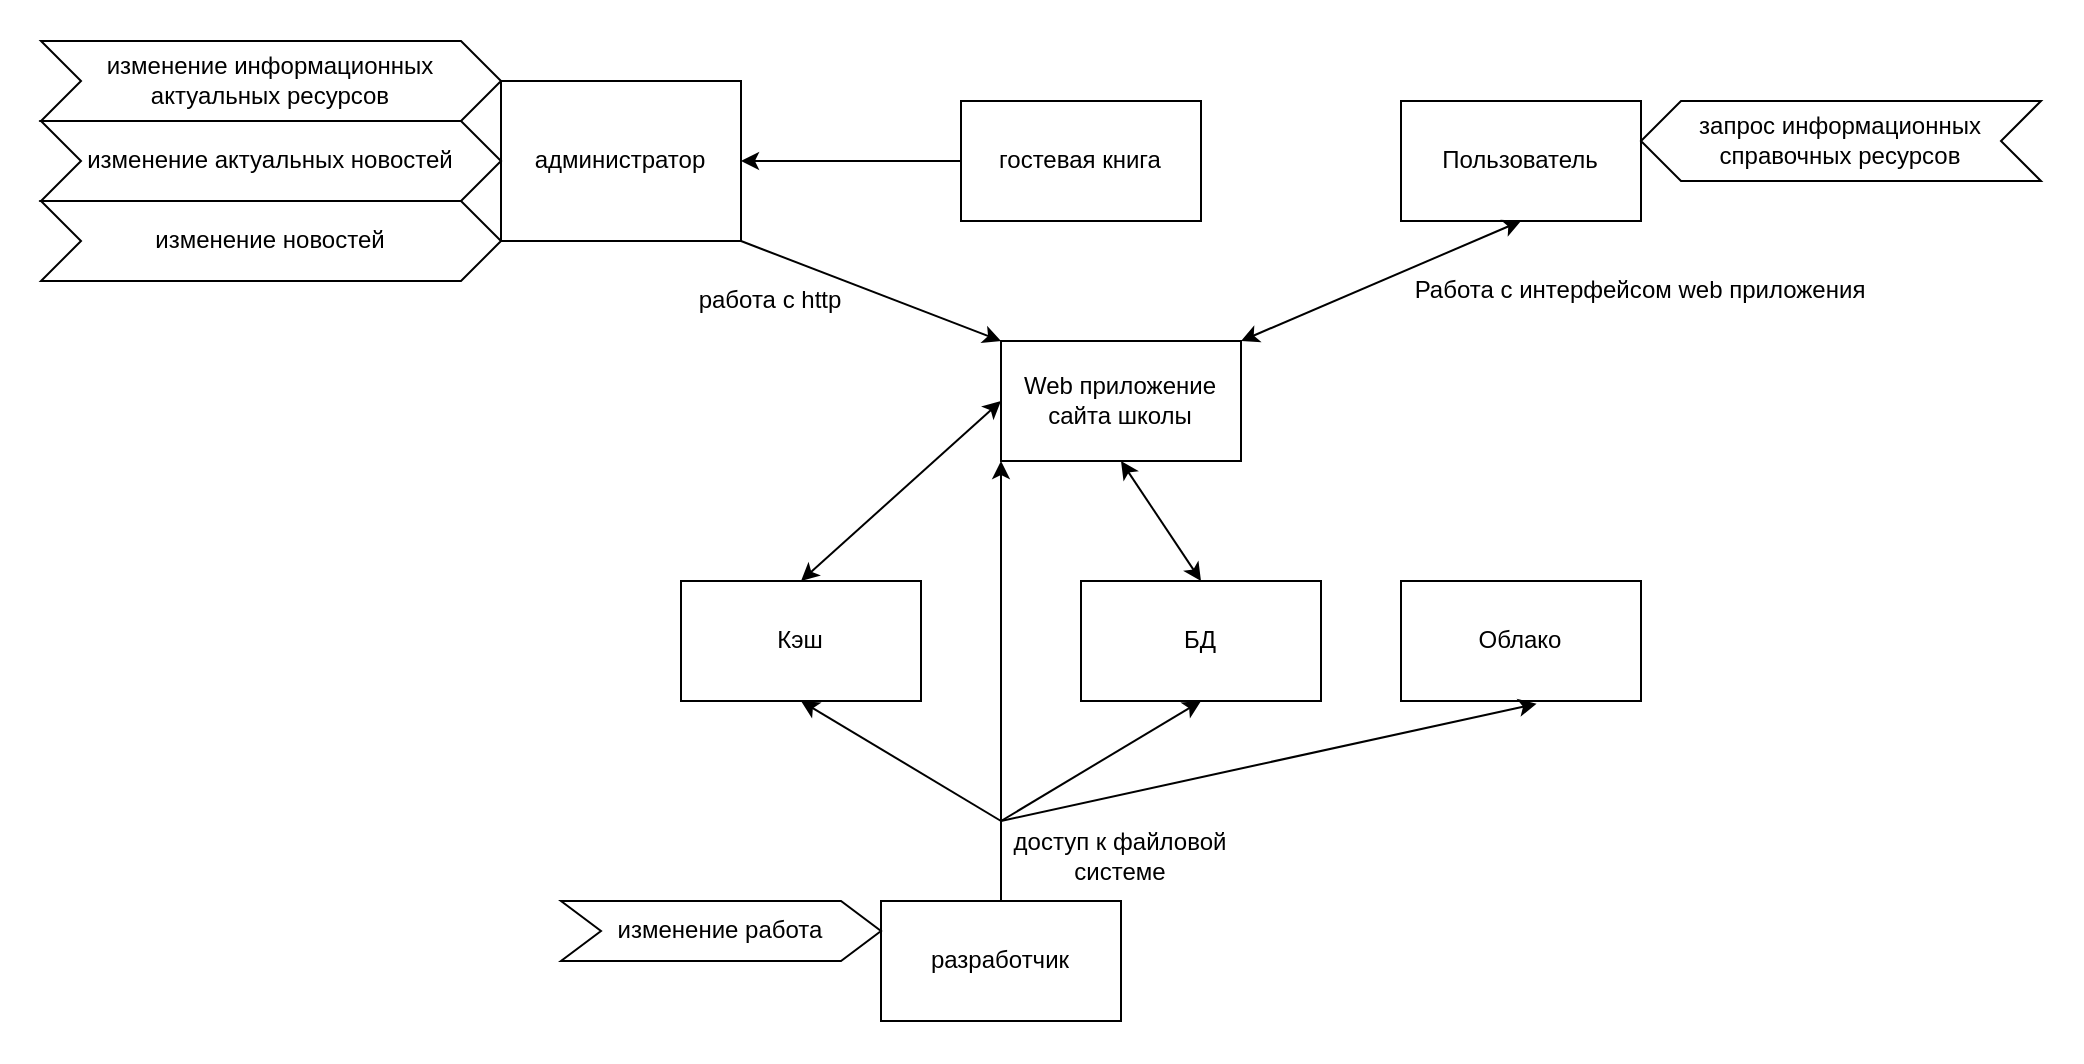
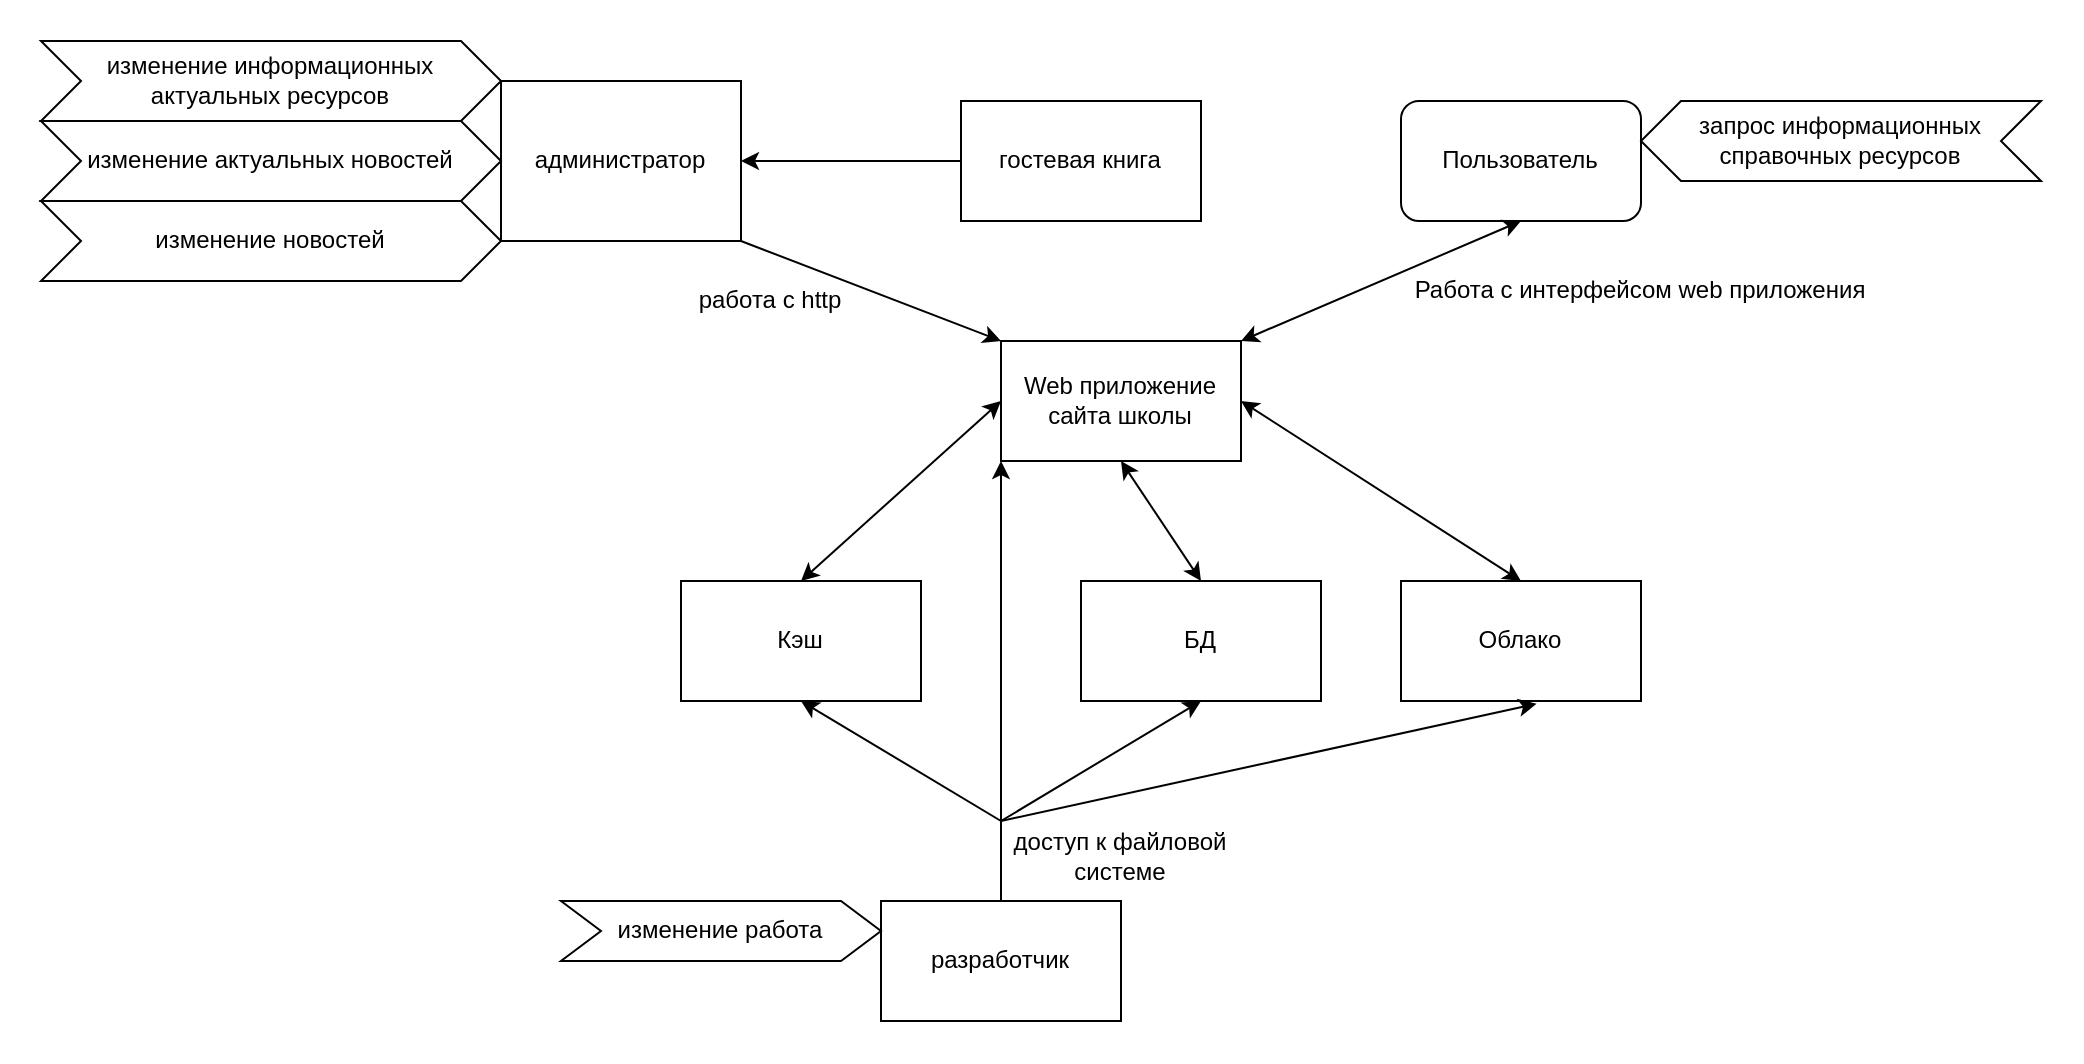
node "Пользователь": shape rectangle -> rounded rectangle
edge "Web приложение сайта школы" -- "Облако": added
